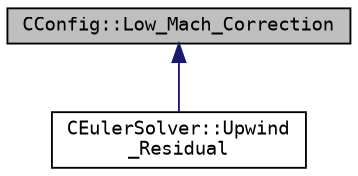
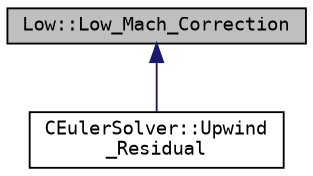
node "CConfig::Low_Mach_Correction": label "CConfig::Low_Mach_Correction" -> "Low::Low_Mach_Correction"
